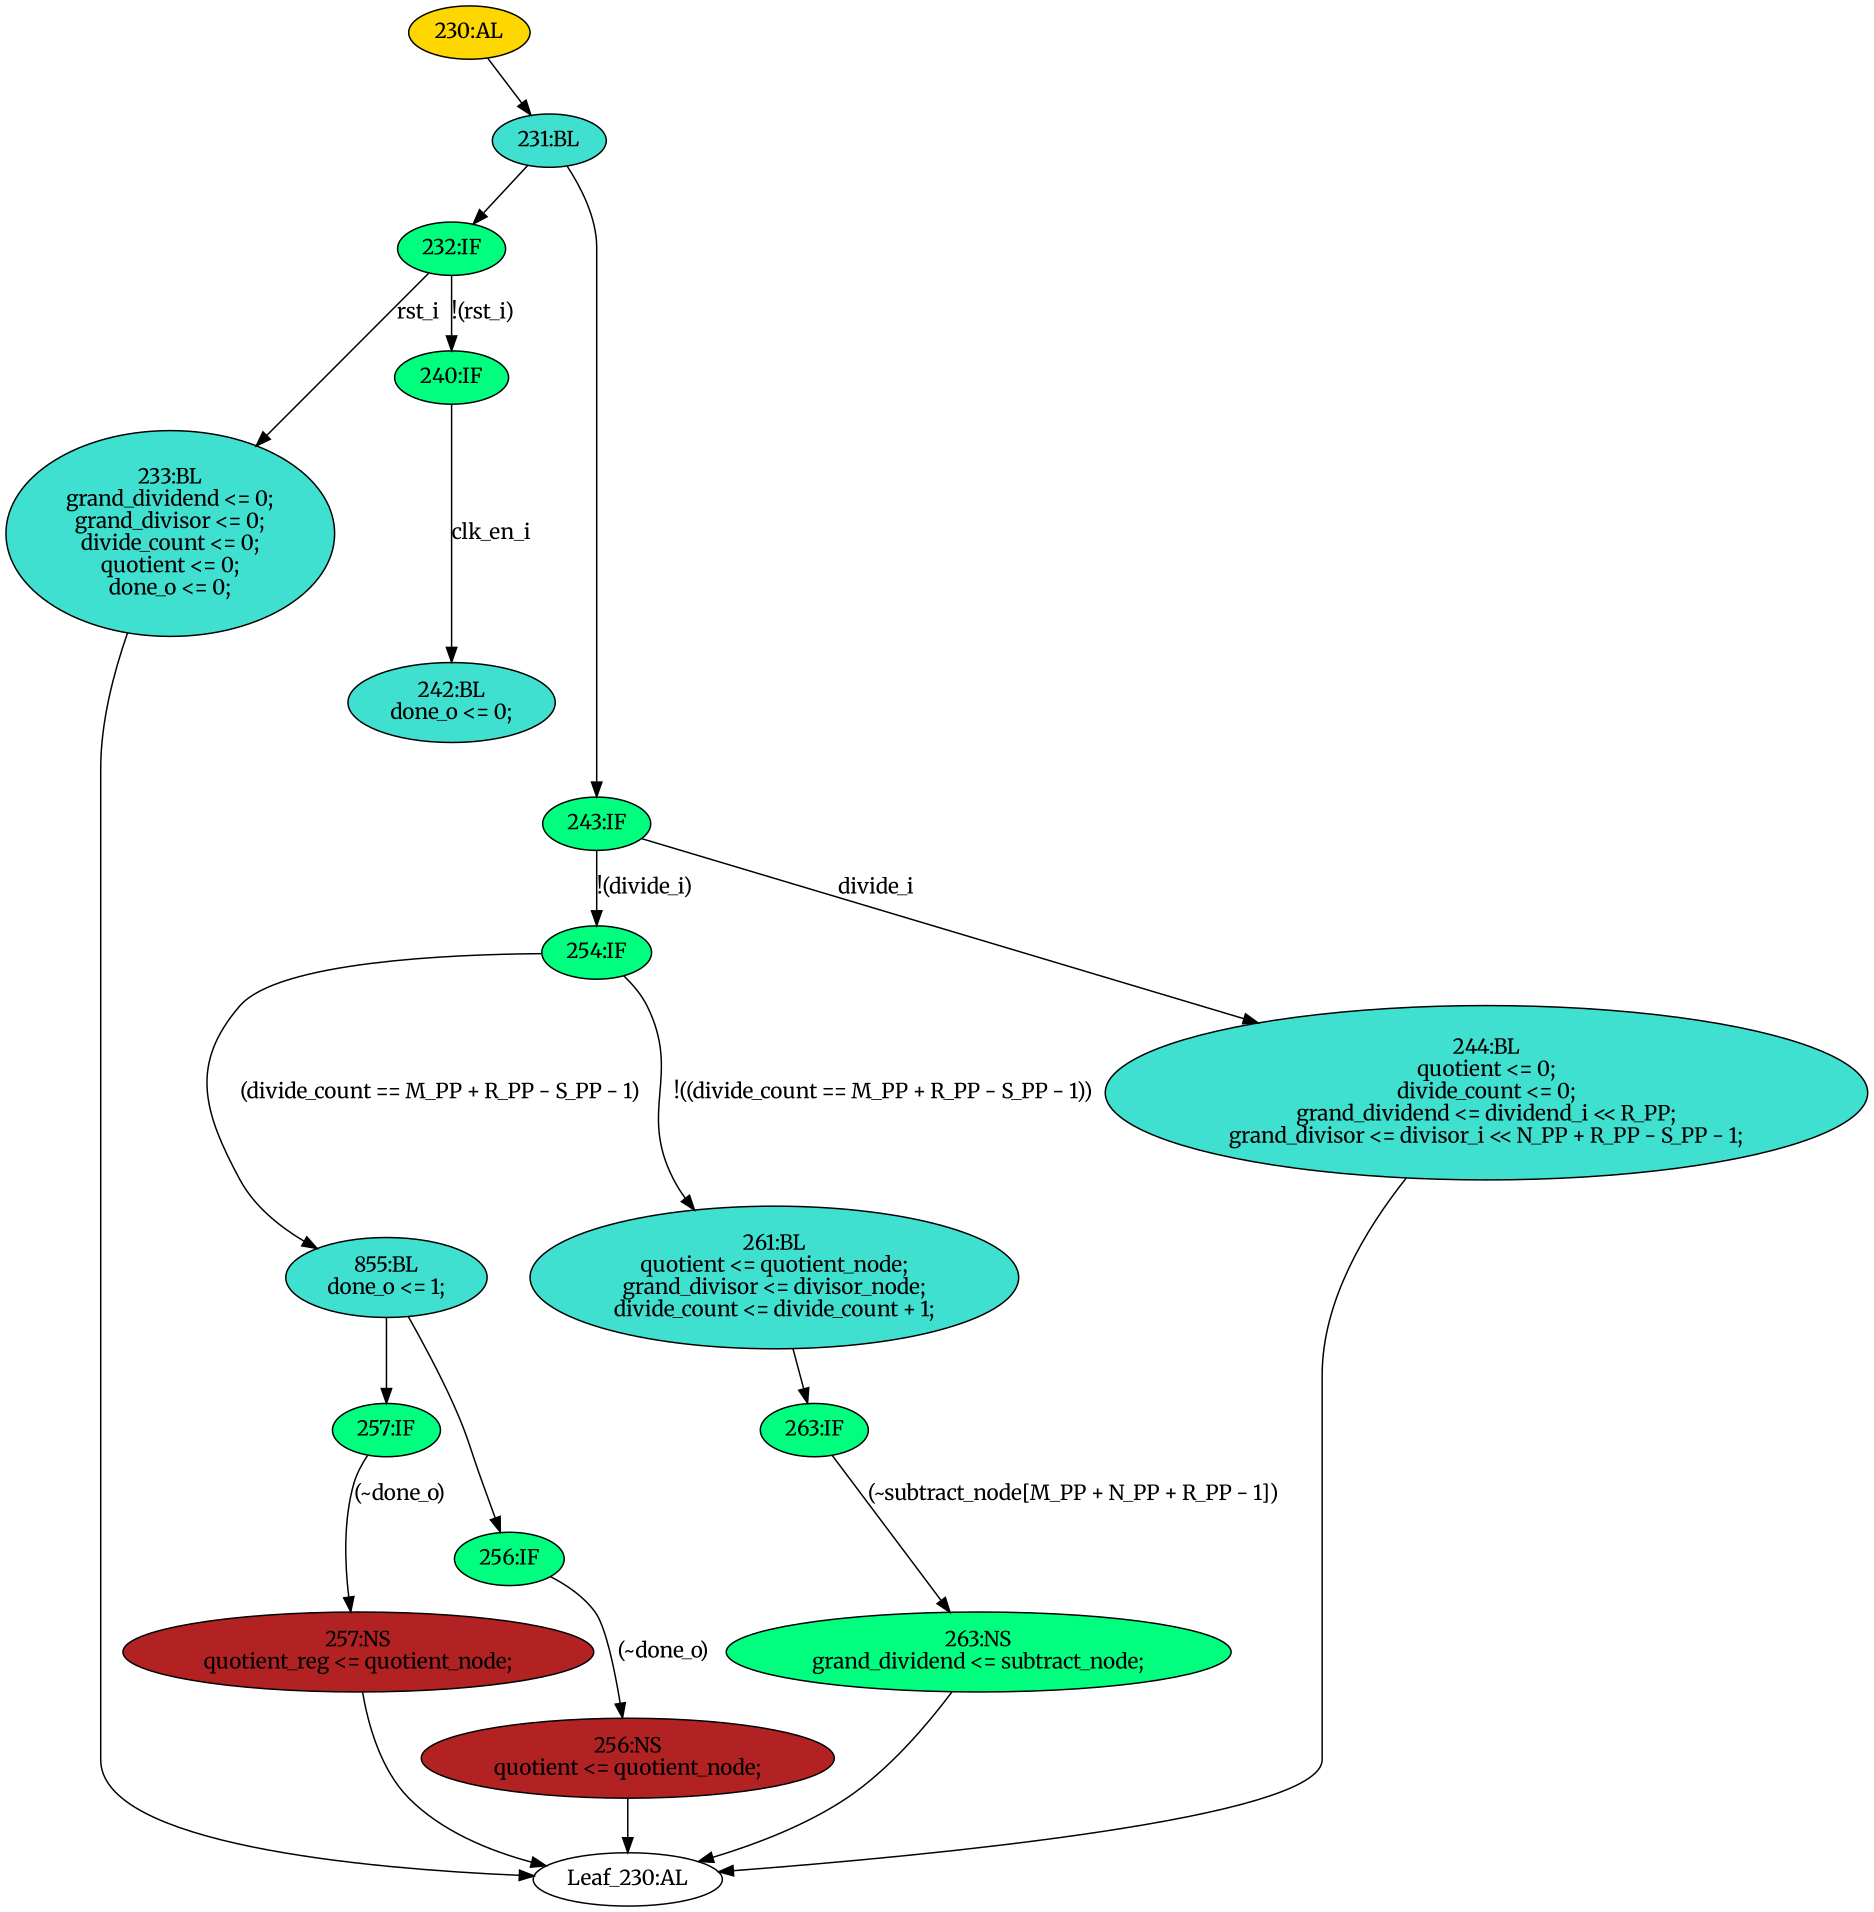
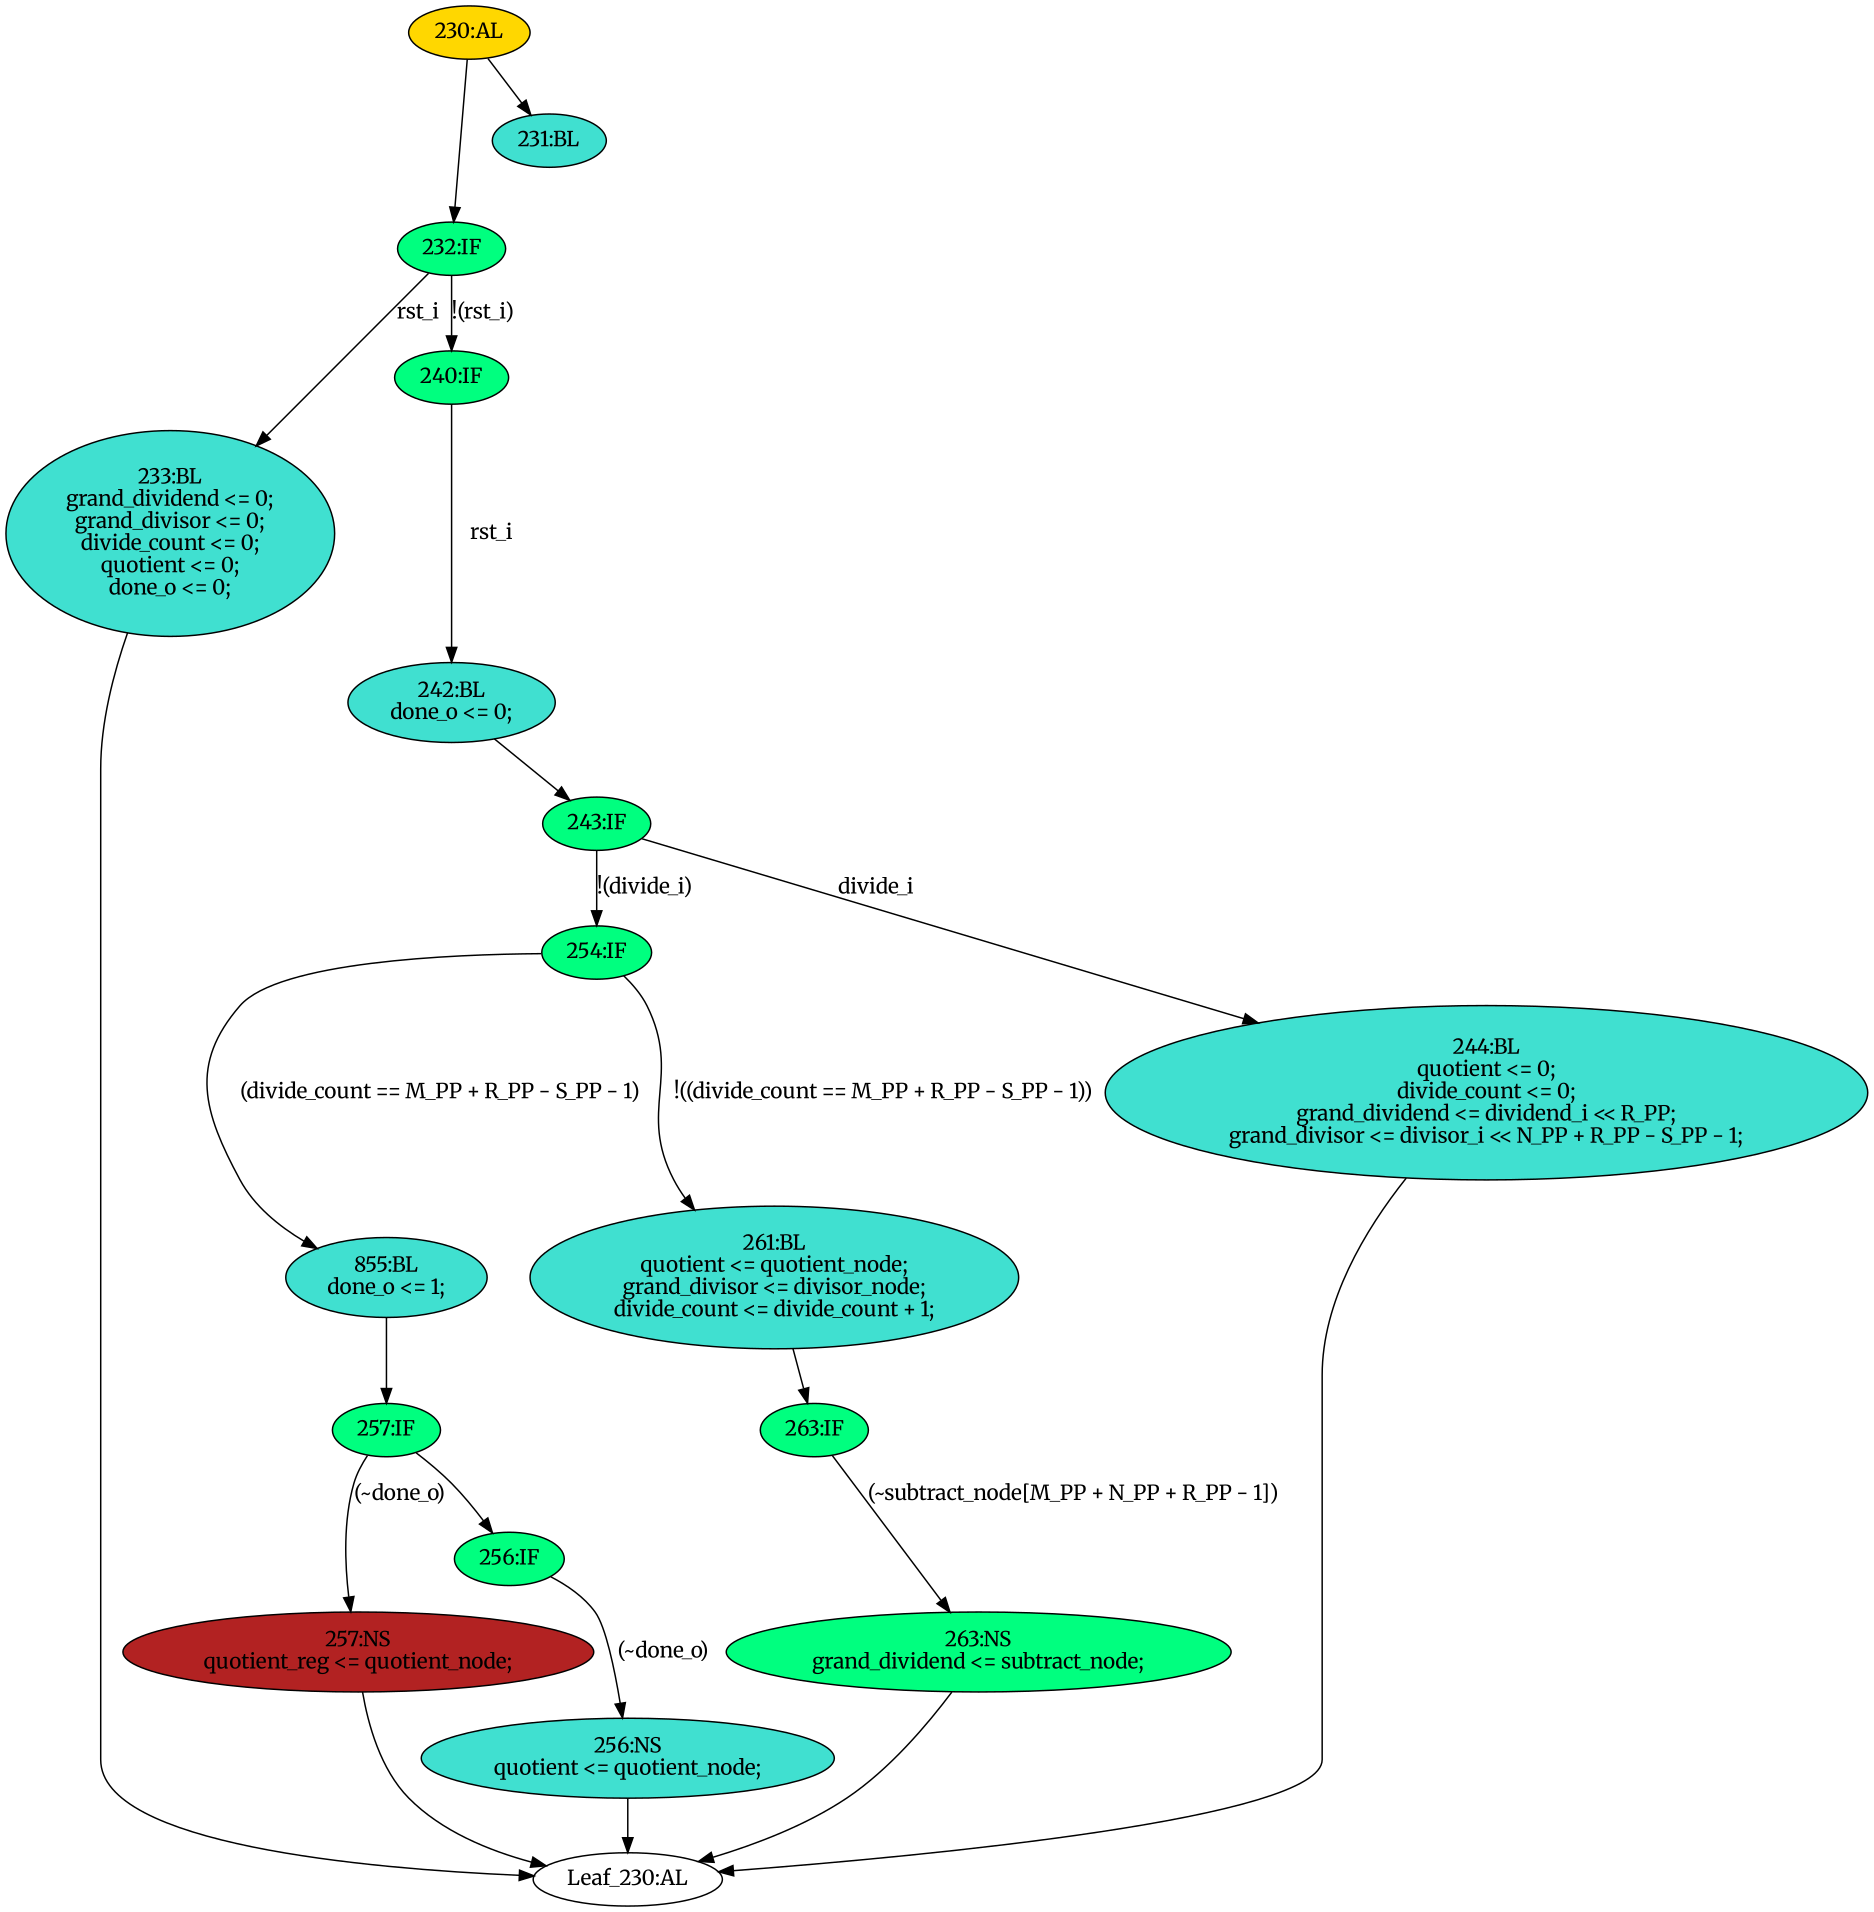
edge "231:BL" -> "232:IF": now "230:AL" -> "232:IF"
edge "231:BL" -> "243:IF": now "242:BL done_o <= 0;" -> "243:IF"
edge "240:IF" -> "242:BL done_o <= 0;": label "clk_en_i" -> "rst_i"
edge "855:BL done_o <= 1;" -> "256:IF": now "257:IF" -> "256:IF"
node "256:NS quotient <= quotient_node;": fillcolor firebrick -> turquoise
